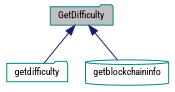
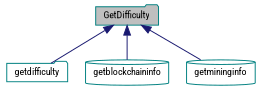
node "getmininginfo": added
